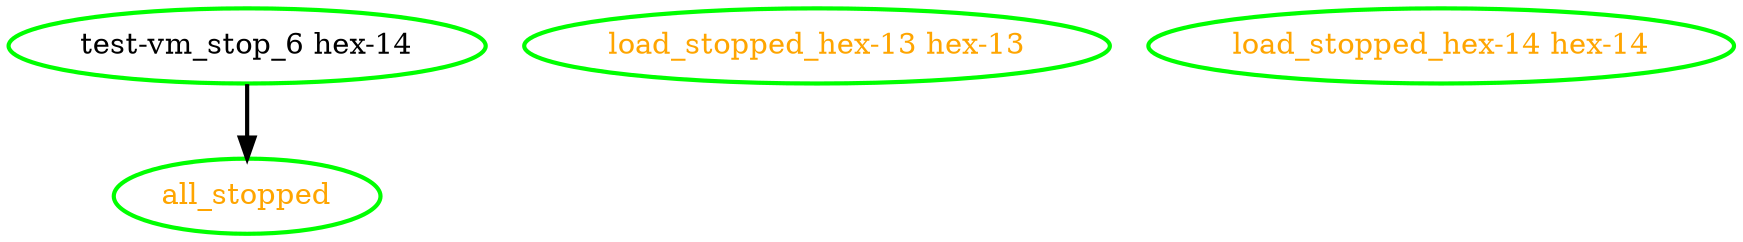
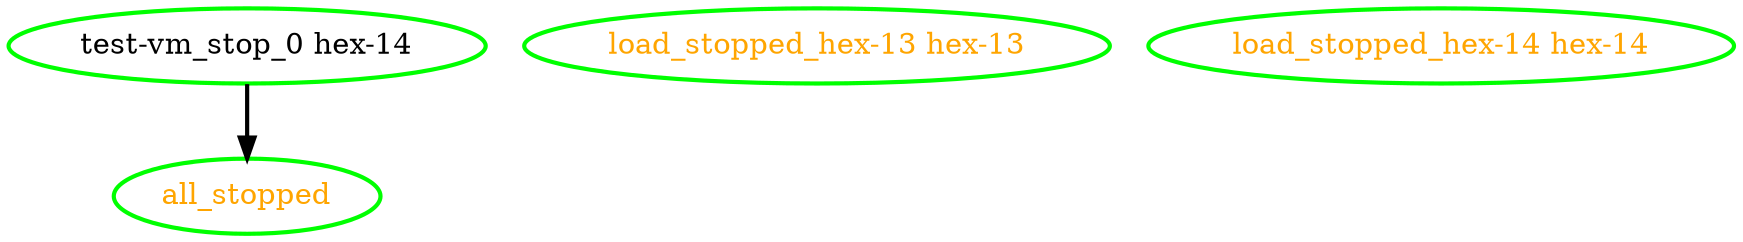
node "test-vm_stop_6 hex-14": label "test-vm_stop_6 hex-14" -> "test-vm_stop_0 hex-14"
